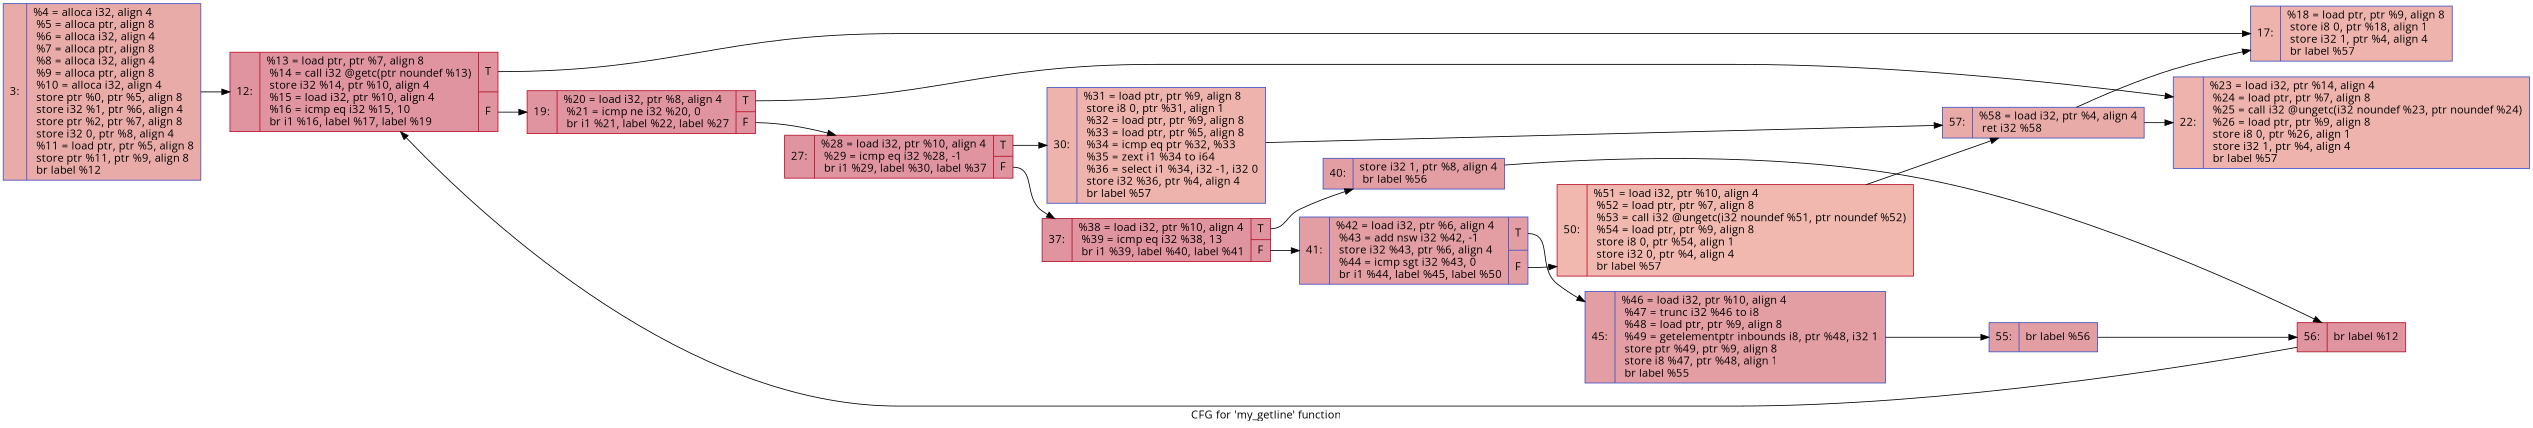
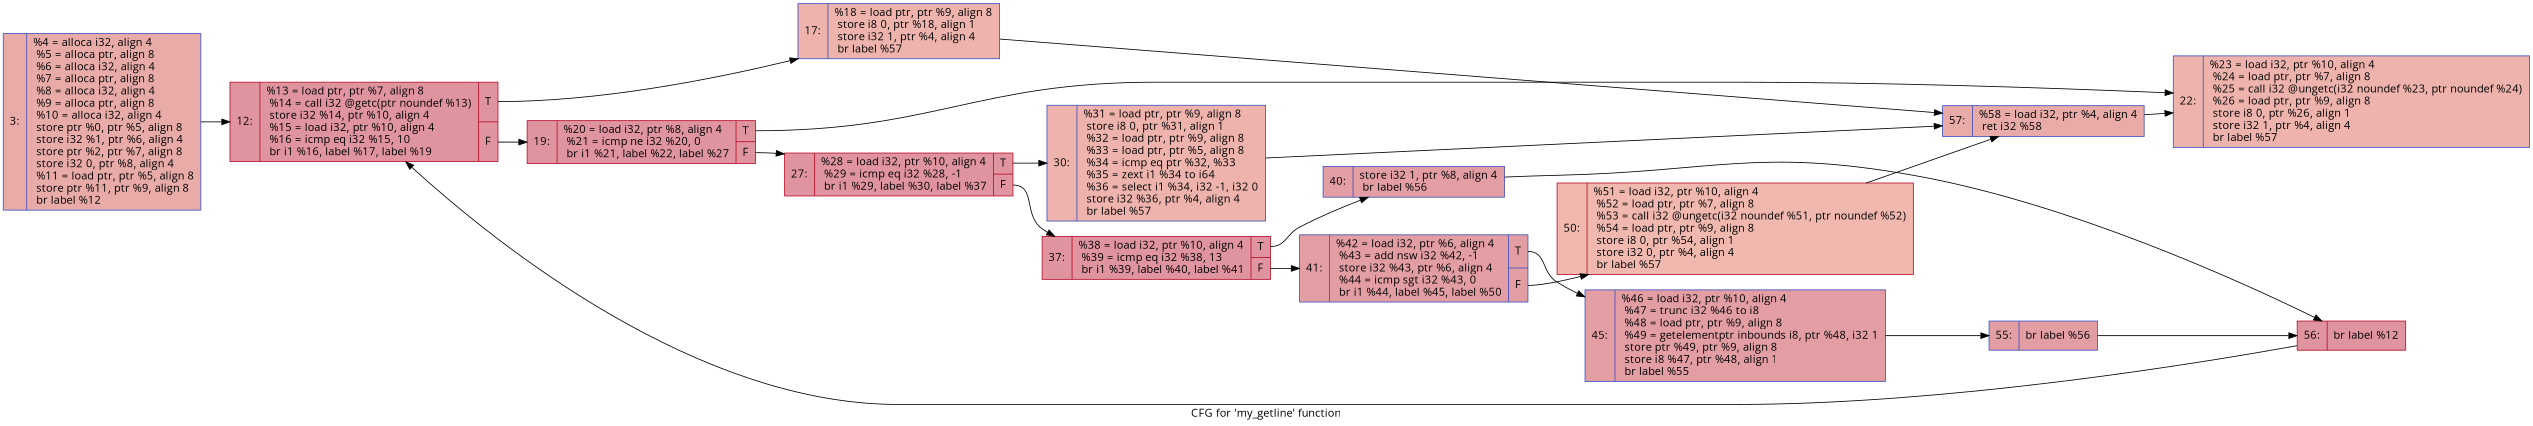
edge "57:" -> "17:": reversed
node "22:": text "%23 = load i32, ptr %14, align 4" -> "%23 = load i32, ptr %10, align 4"
